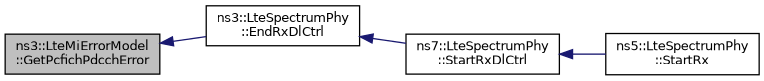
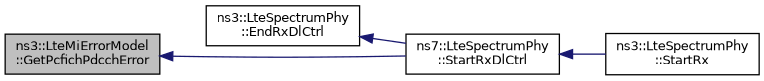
edge "ns3::LteSpectrumPhy ::EndRxDlCtrl" -> "ns3::LteMiErrorModel ::GetPcfichPdcchError": now "ns7::LteSpectrumPhy ::StartRxDlCtrl" -> "ns3::LteMiErrorModel ::GetPcfichPdcchError"
node "ns5::LteSpectrumPhy ::StartRx": label "ns5::LteSpectrumPhy ::StartRx" -> "ns3::LteSpectrumPhy ::StartRx"
